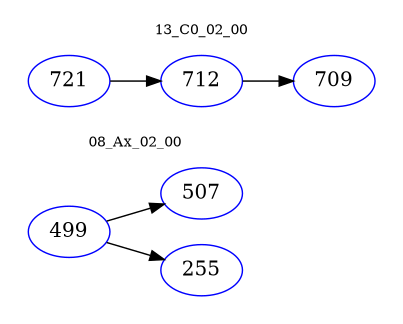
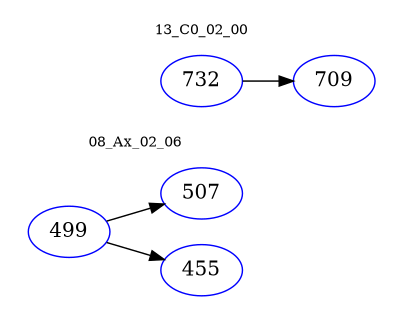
node "721": removed
node "712": label "712" -> "732"
cluster "08_Ax_02_00": label "08_Ax_02_00" -> "08_Ax_02_06"
node "255": label "255" -> "455"
